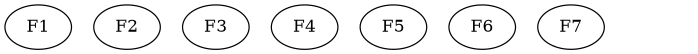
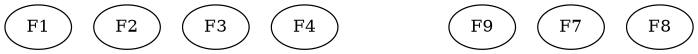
node "F5": removed
node "F6": label "F6" -> "F9"
node "F8": added
